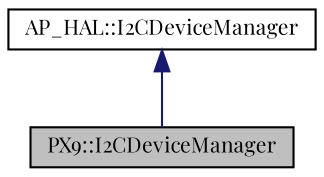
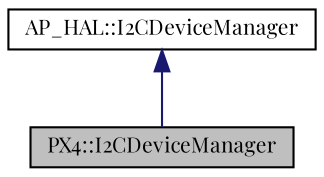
node "PX9::I2CDeviceManager": label "PX9::I2CDeviceManager" -> "PX4::I2CDeviceManager"
